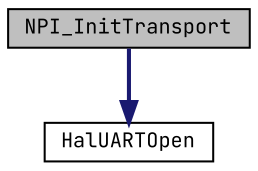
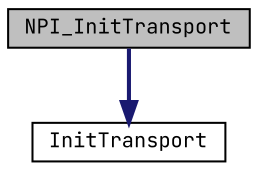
node "HalUARTOpen": label "HalUARTOpen" -> "InitTransport"
